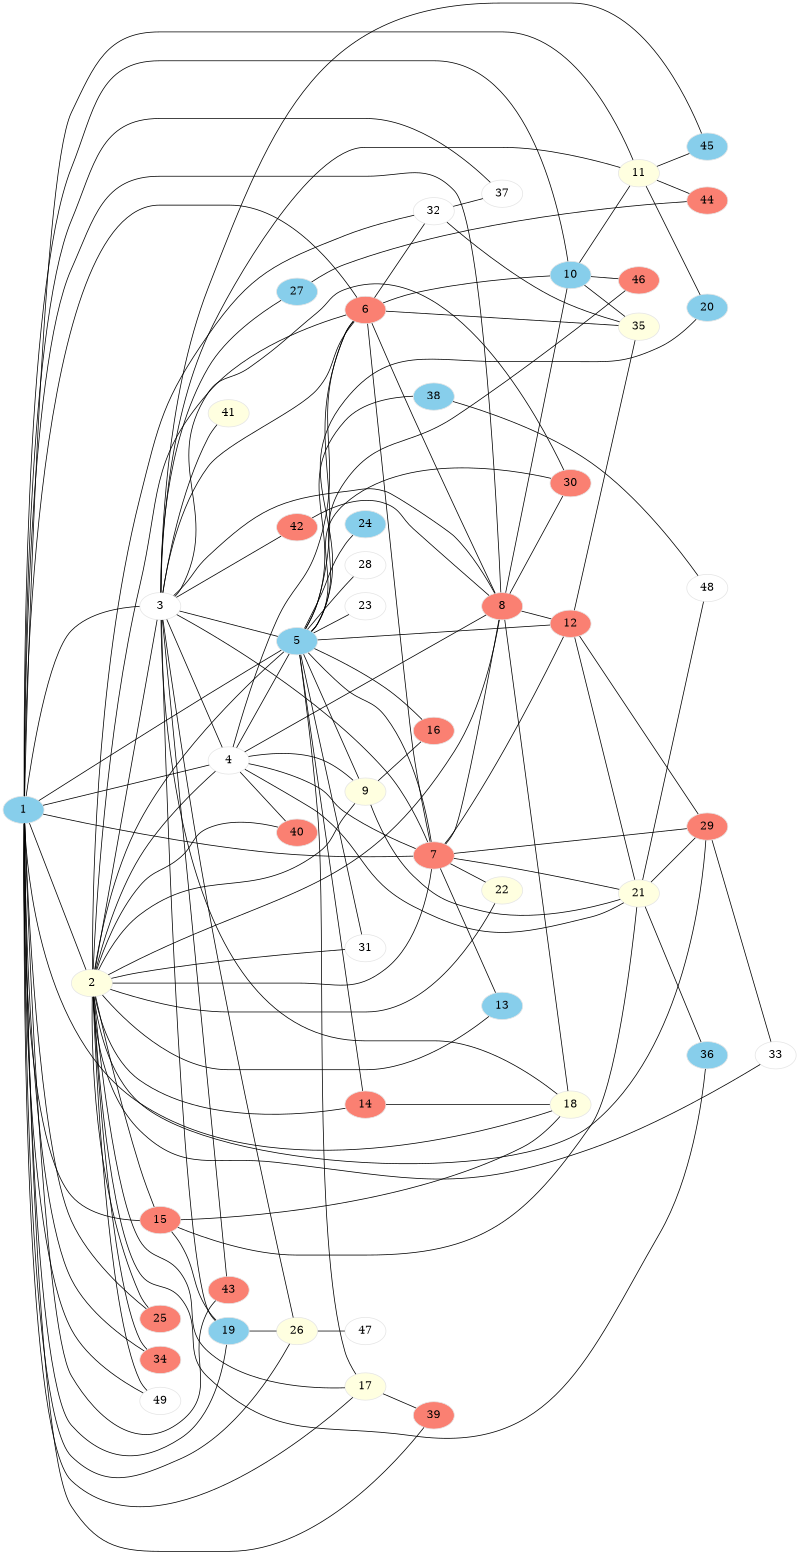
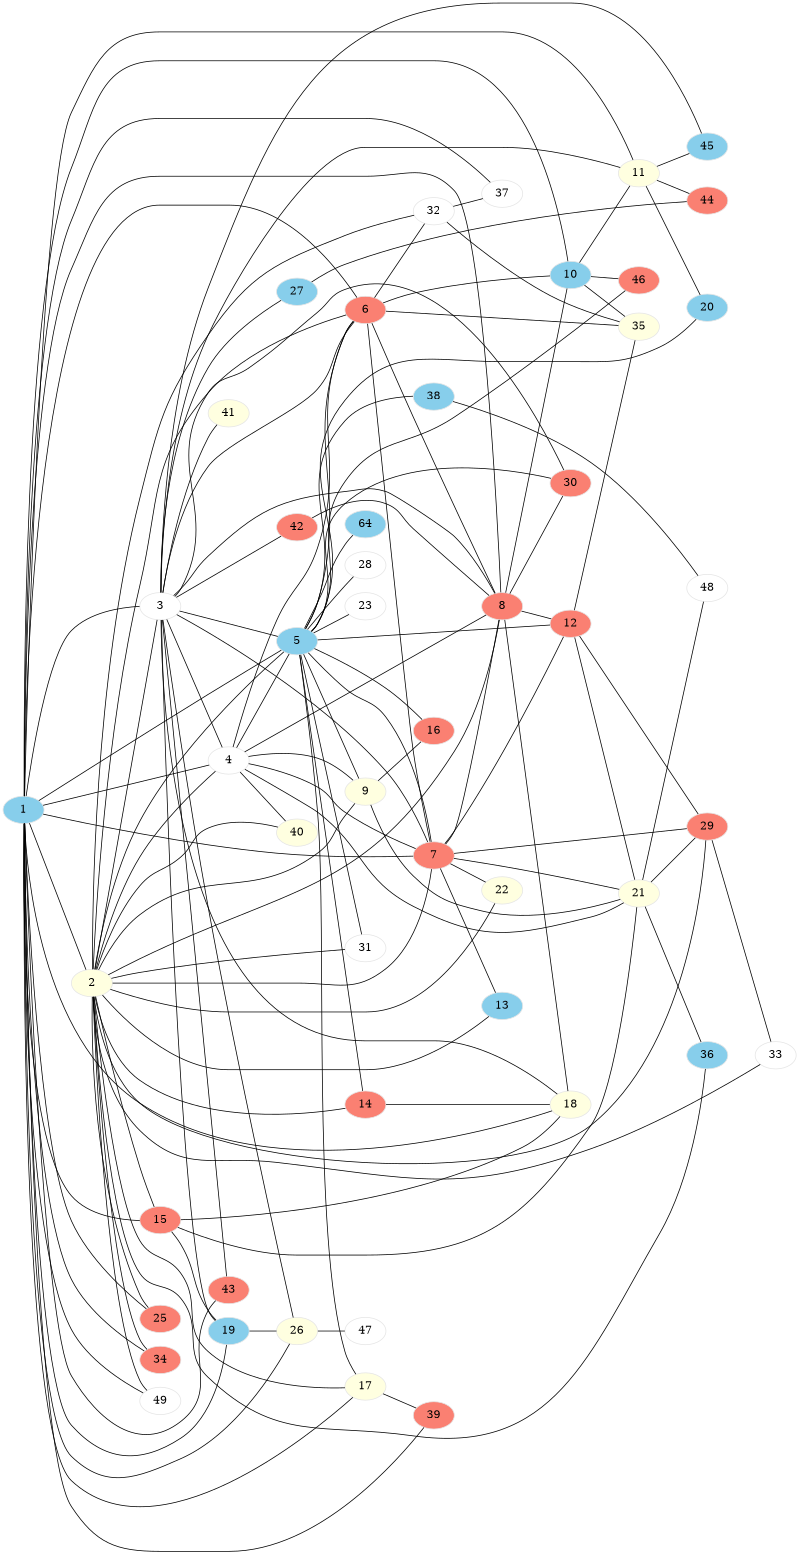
node "24": label "24" -> "64"
node "40": fillcolor salmon -> lightyellow
